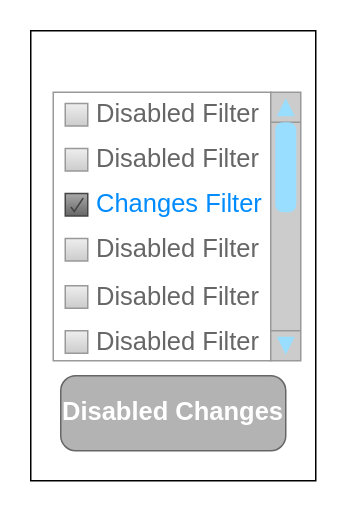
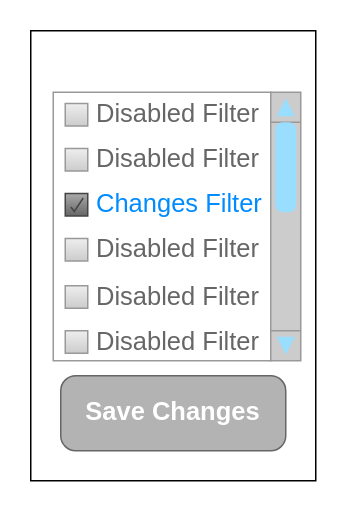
node "Disabled Changes": label "Disabled Changes" -> "Save Changes"
